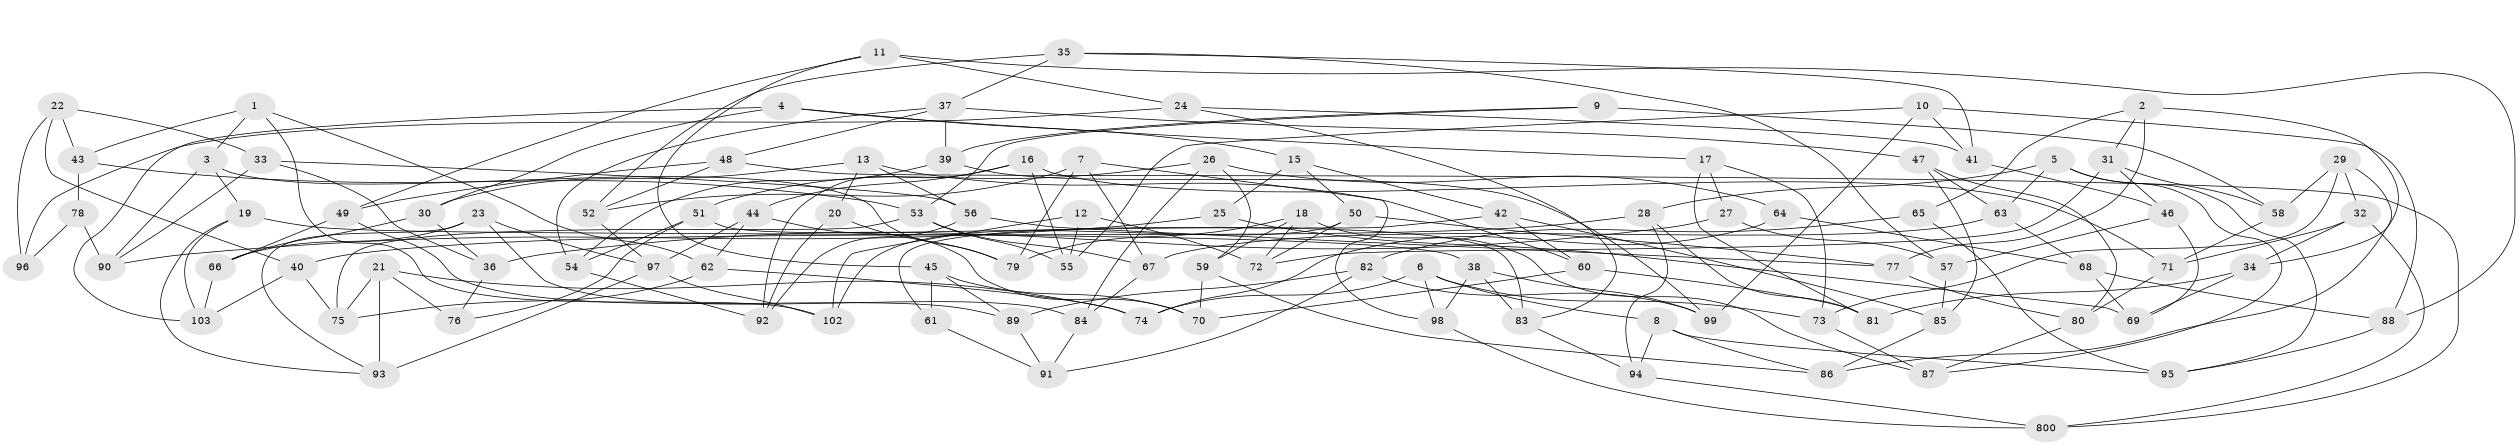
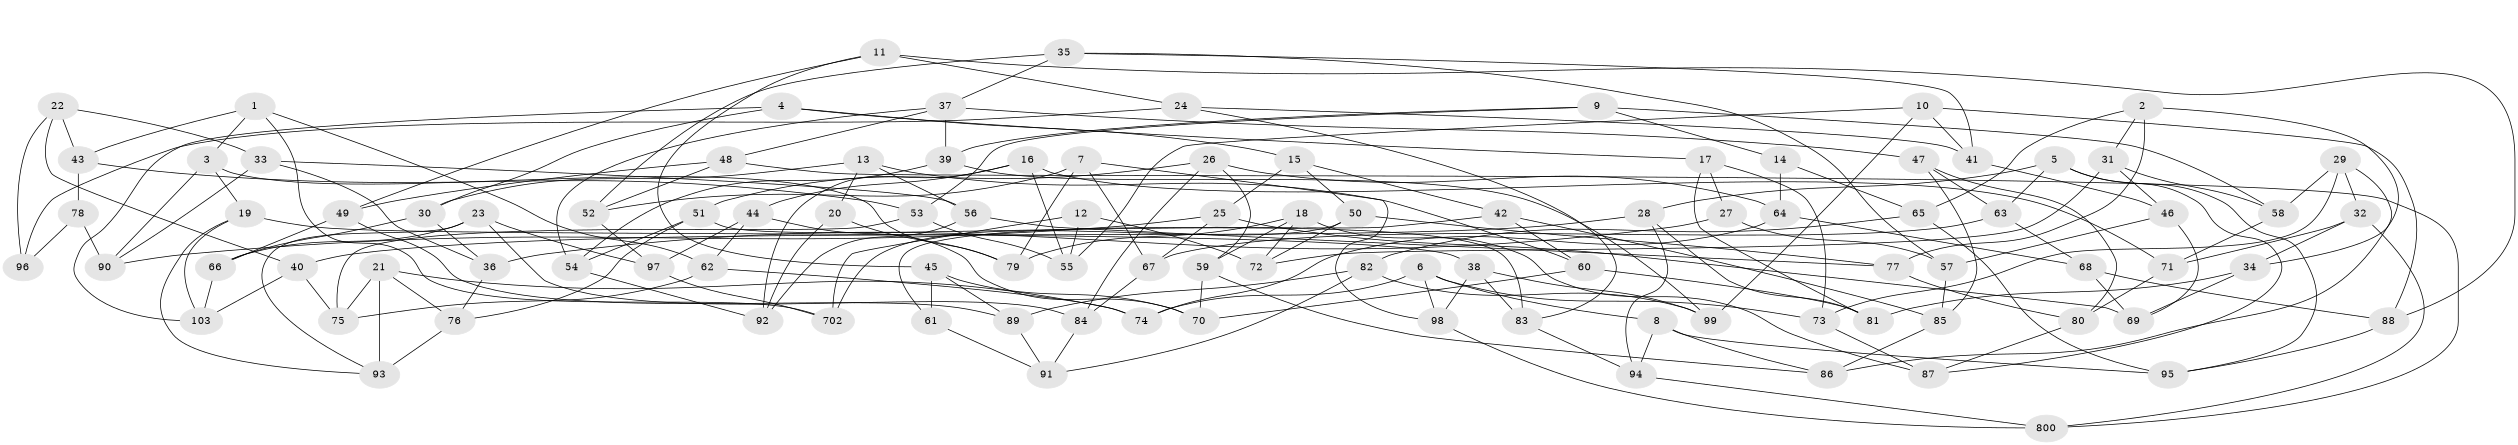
node "14": added
edge "53" -- "67": now "25" -- "67"
node "102": label "102" -> "702"
edge "97" -- "93": now "76" -- "93"
